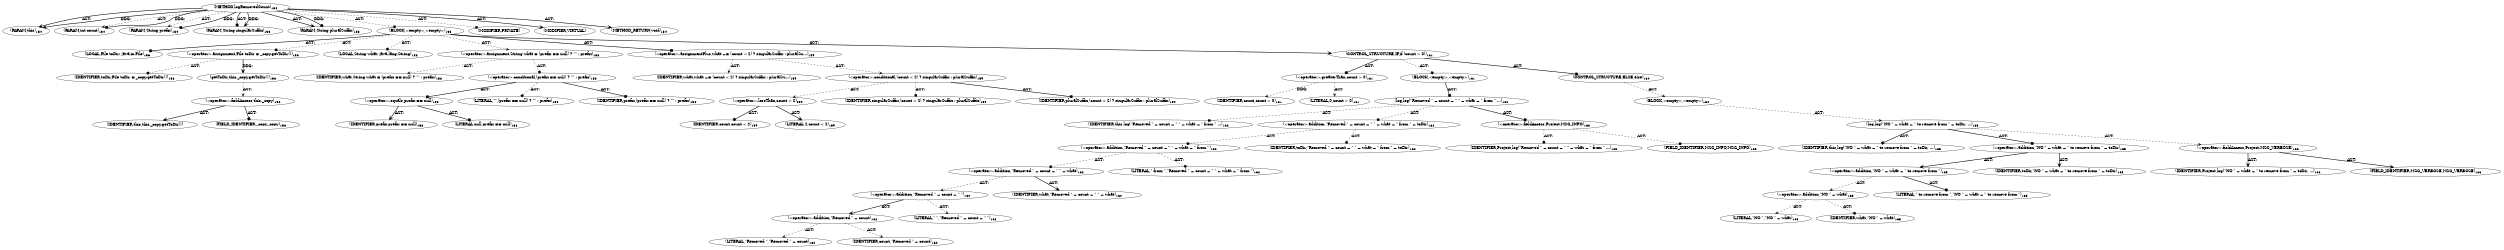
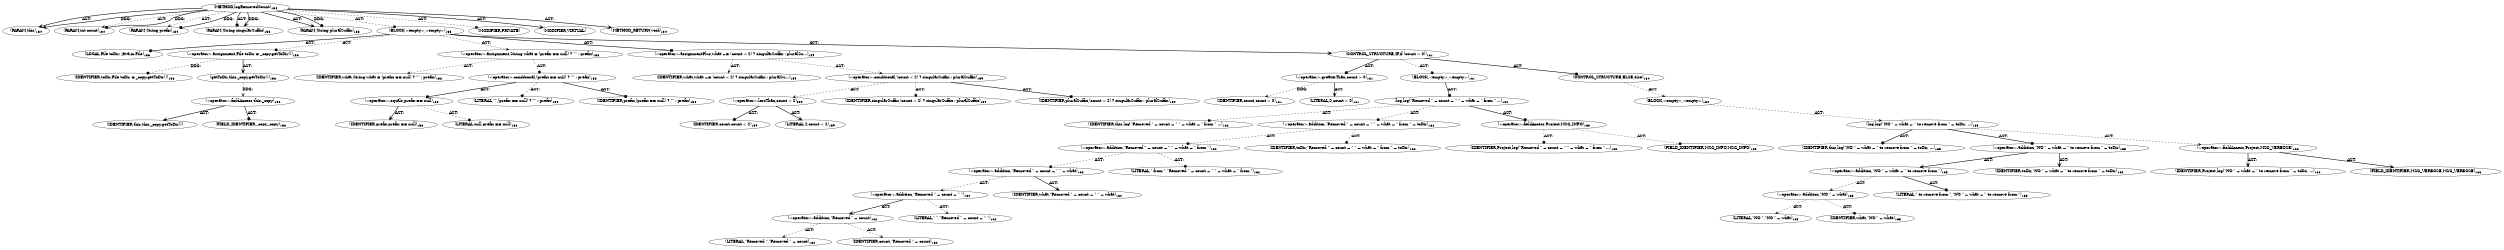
node "(LOCAL,String what: java.lang.String)": removed
edge "(<operator>.assignment,File toDir = _copy.getToDir())" -> "(IDENTIFIER,toDir,File toDir = _copy.getToDir())": label "AST: " -> "DDG: "
edge "(<operator>.assignment,File toDir = _copy.getToDir())" -> "(getToDir,this._copy.getToDir())": label "DDG: " -> "AST: "
edge "(<operator>.greaterThan,count > 0)" -> "(LITERAL,0,count > 0)": style dashed -> bold
edge "(getToDir,this._copy.getToDir())" -> "(<operator>.fieldAccess,this._copy)": label "AST: " -> "DDG: "
edge "(<operator>.equals,prefix == null)" -> "(LITERAL,null,prefix == null)": style bold -> dashed
